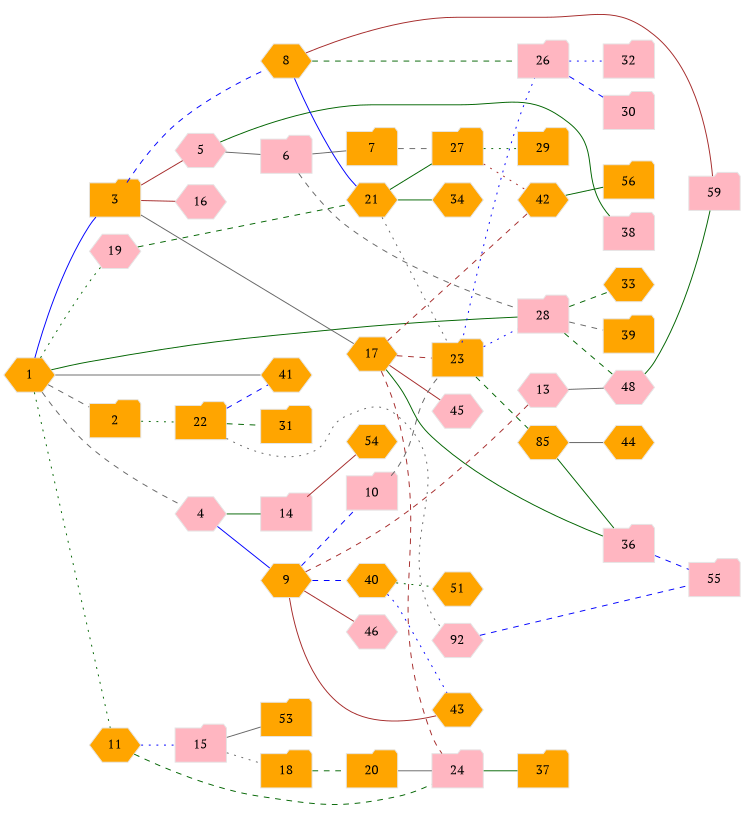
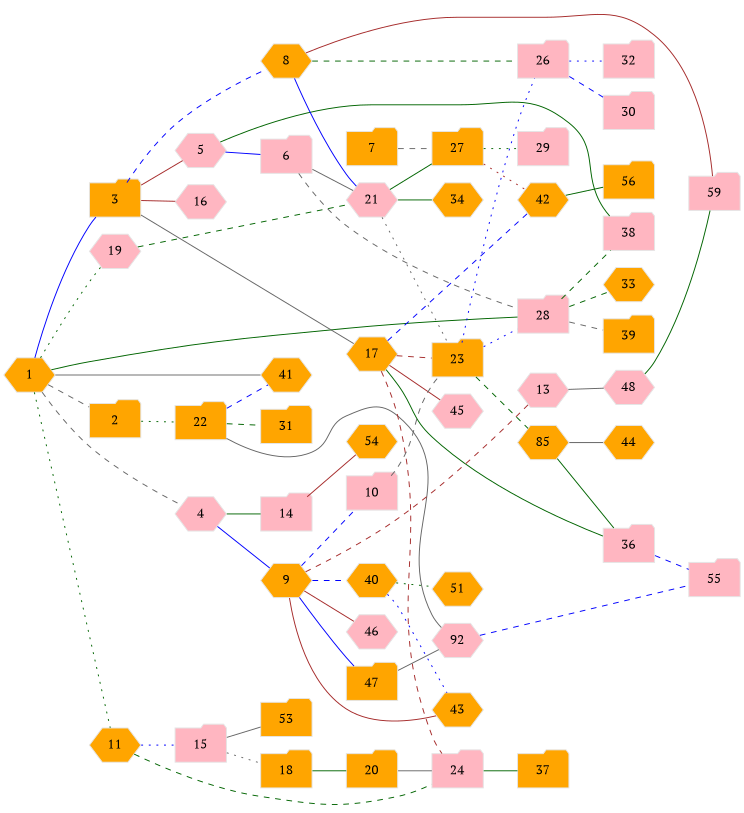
node "29": fillcolor orange -> lightpink
edge "5" -- "6": color gray40 -> blue
edge "7" -- "6": now "21" -- "6"
node "21": fillcolor orange -> lightpink
edge "42" -- "17": color brown -> blue
edge "28" -- "48": now "28" -- "38"
edge "22" -- "92": style dotted -> solid
node "47": added
edge "18" -- "20": style dashed -> solid
